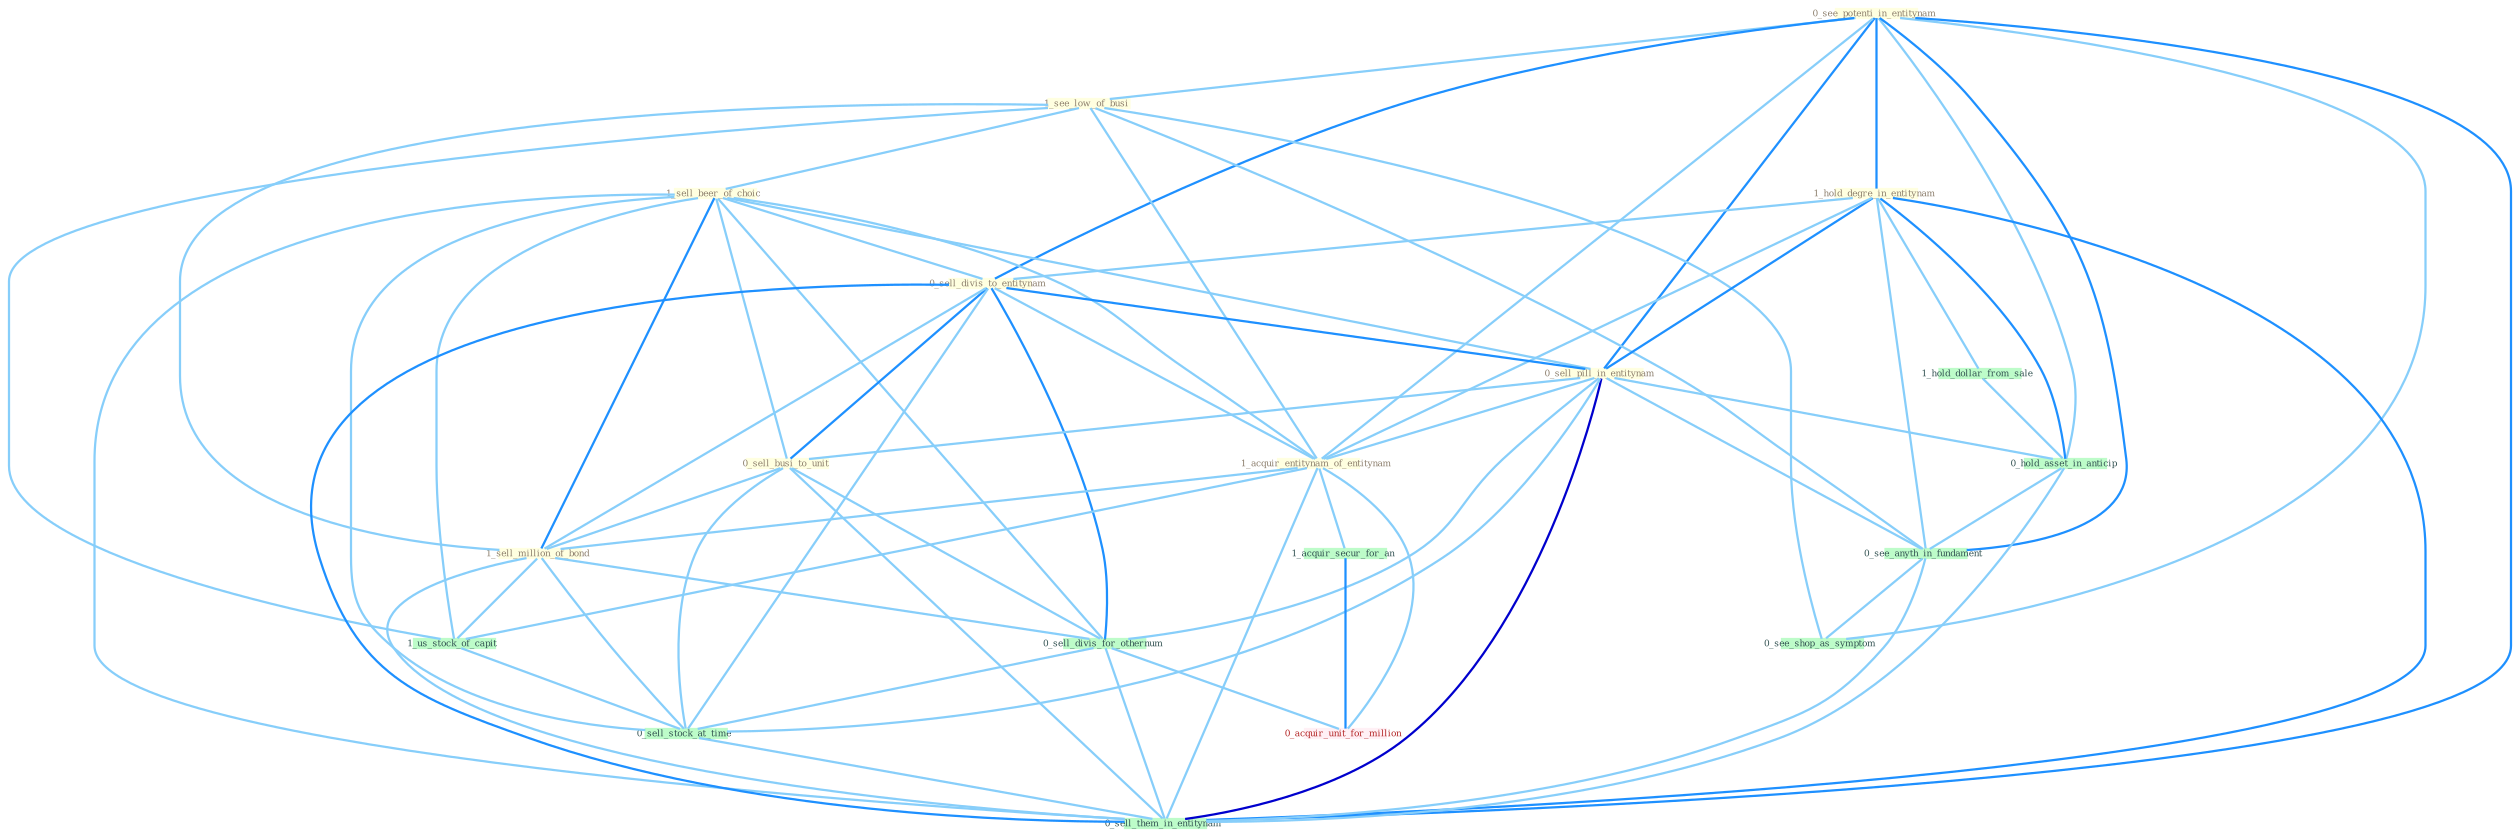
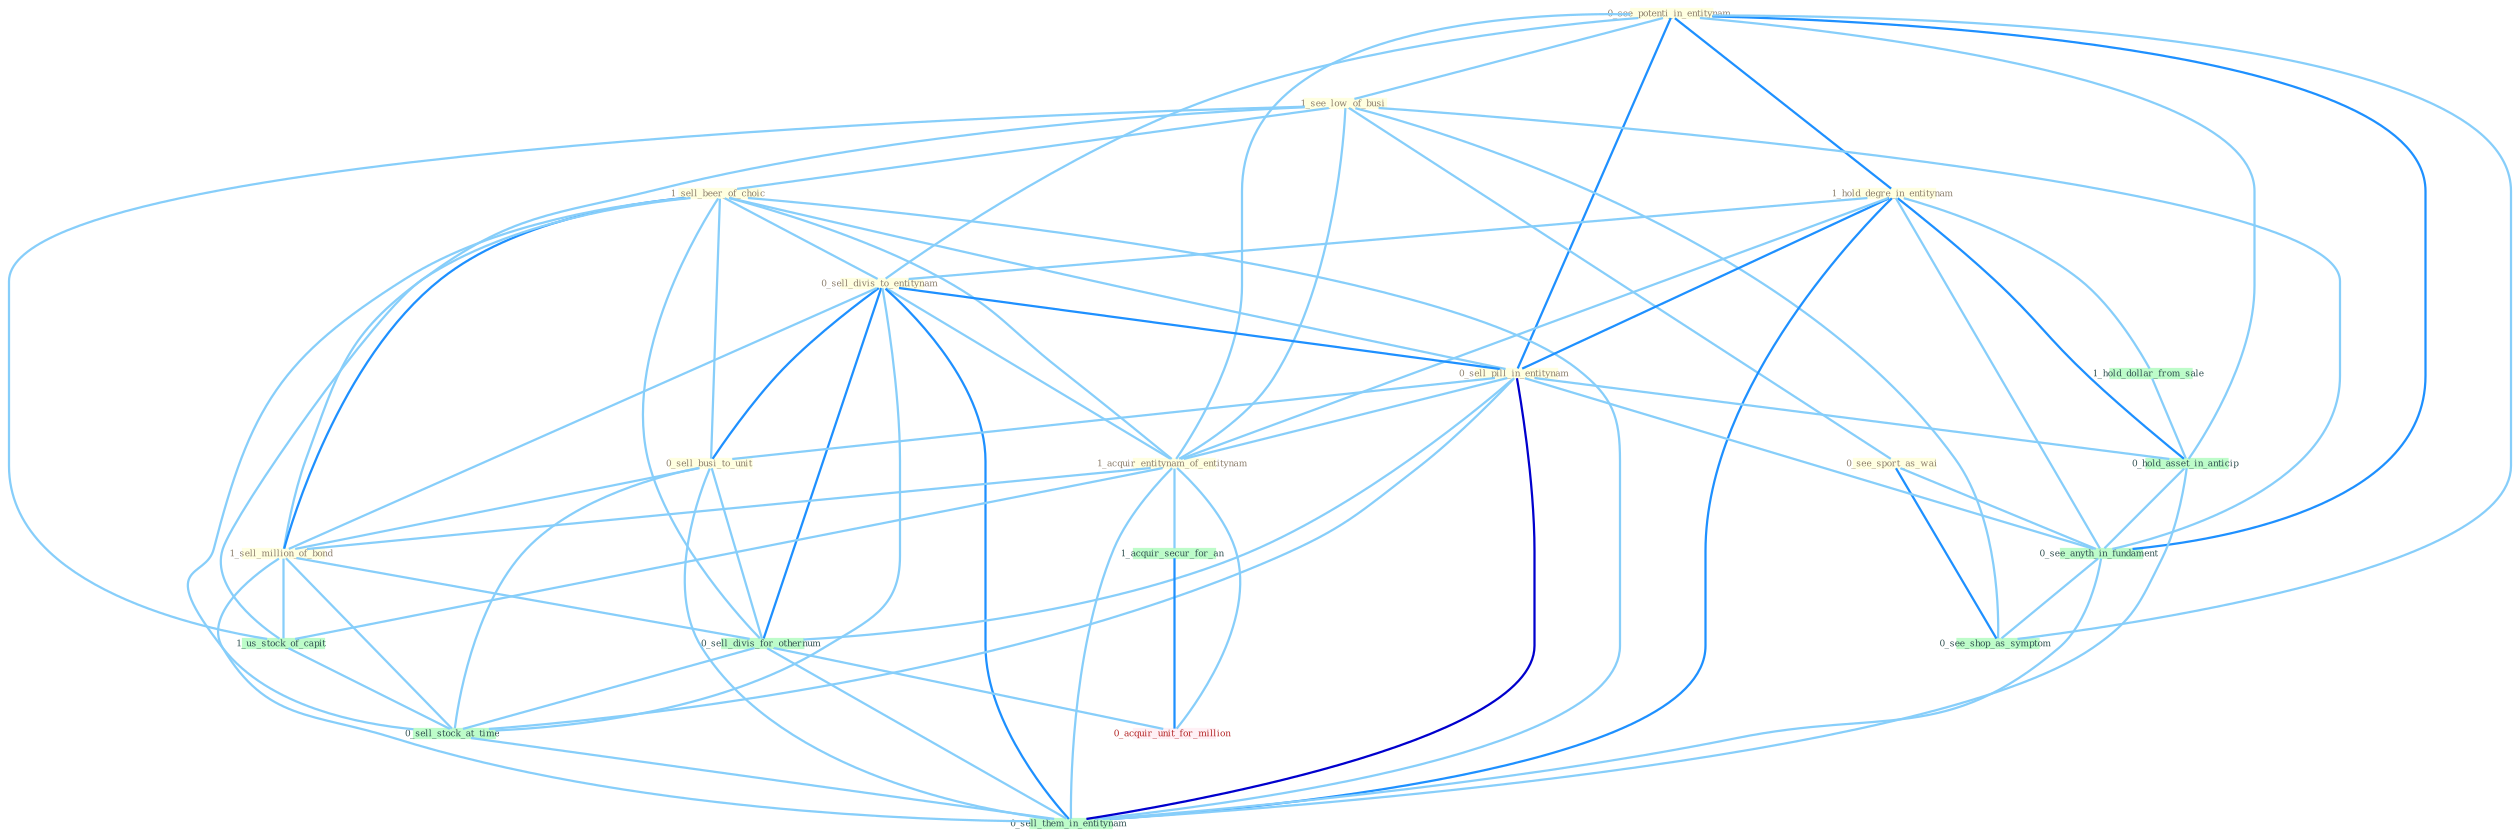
edge "0_see_potenti_in_entitynam" -- "0_sell_divis_to_entitynam": color #1e90ff -> #87cefa
node "0_see_sport_as_wai": added
edge "0_see_potenti_in_entitynam" -- "0_sell_them_in_entitynam": removed
